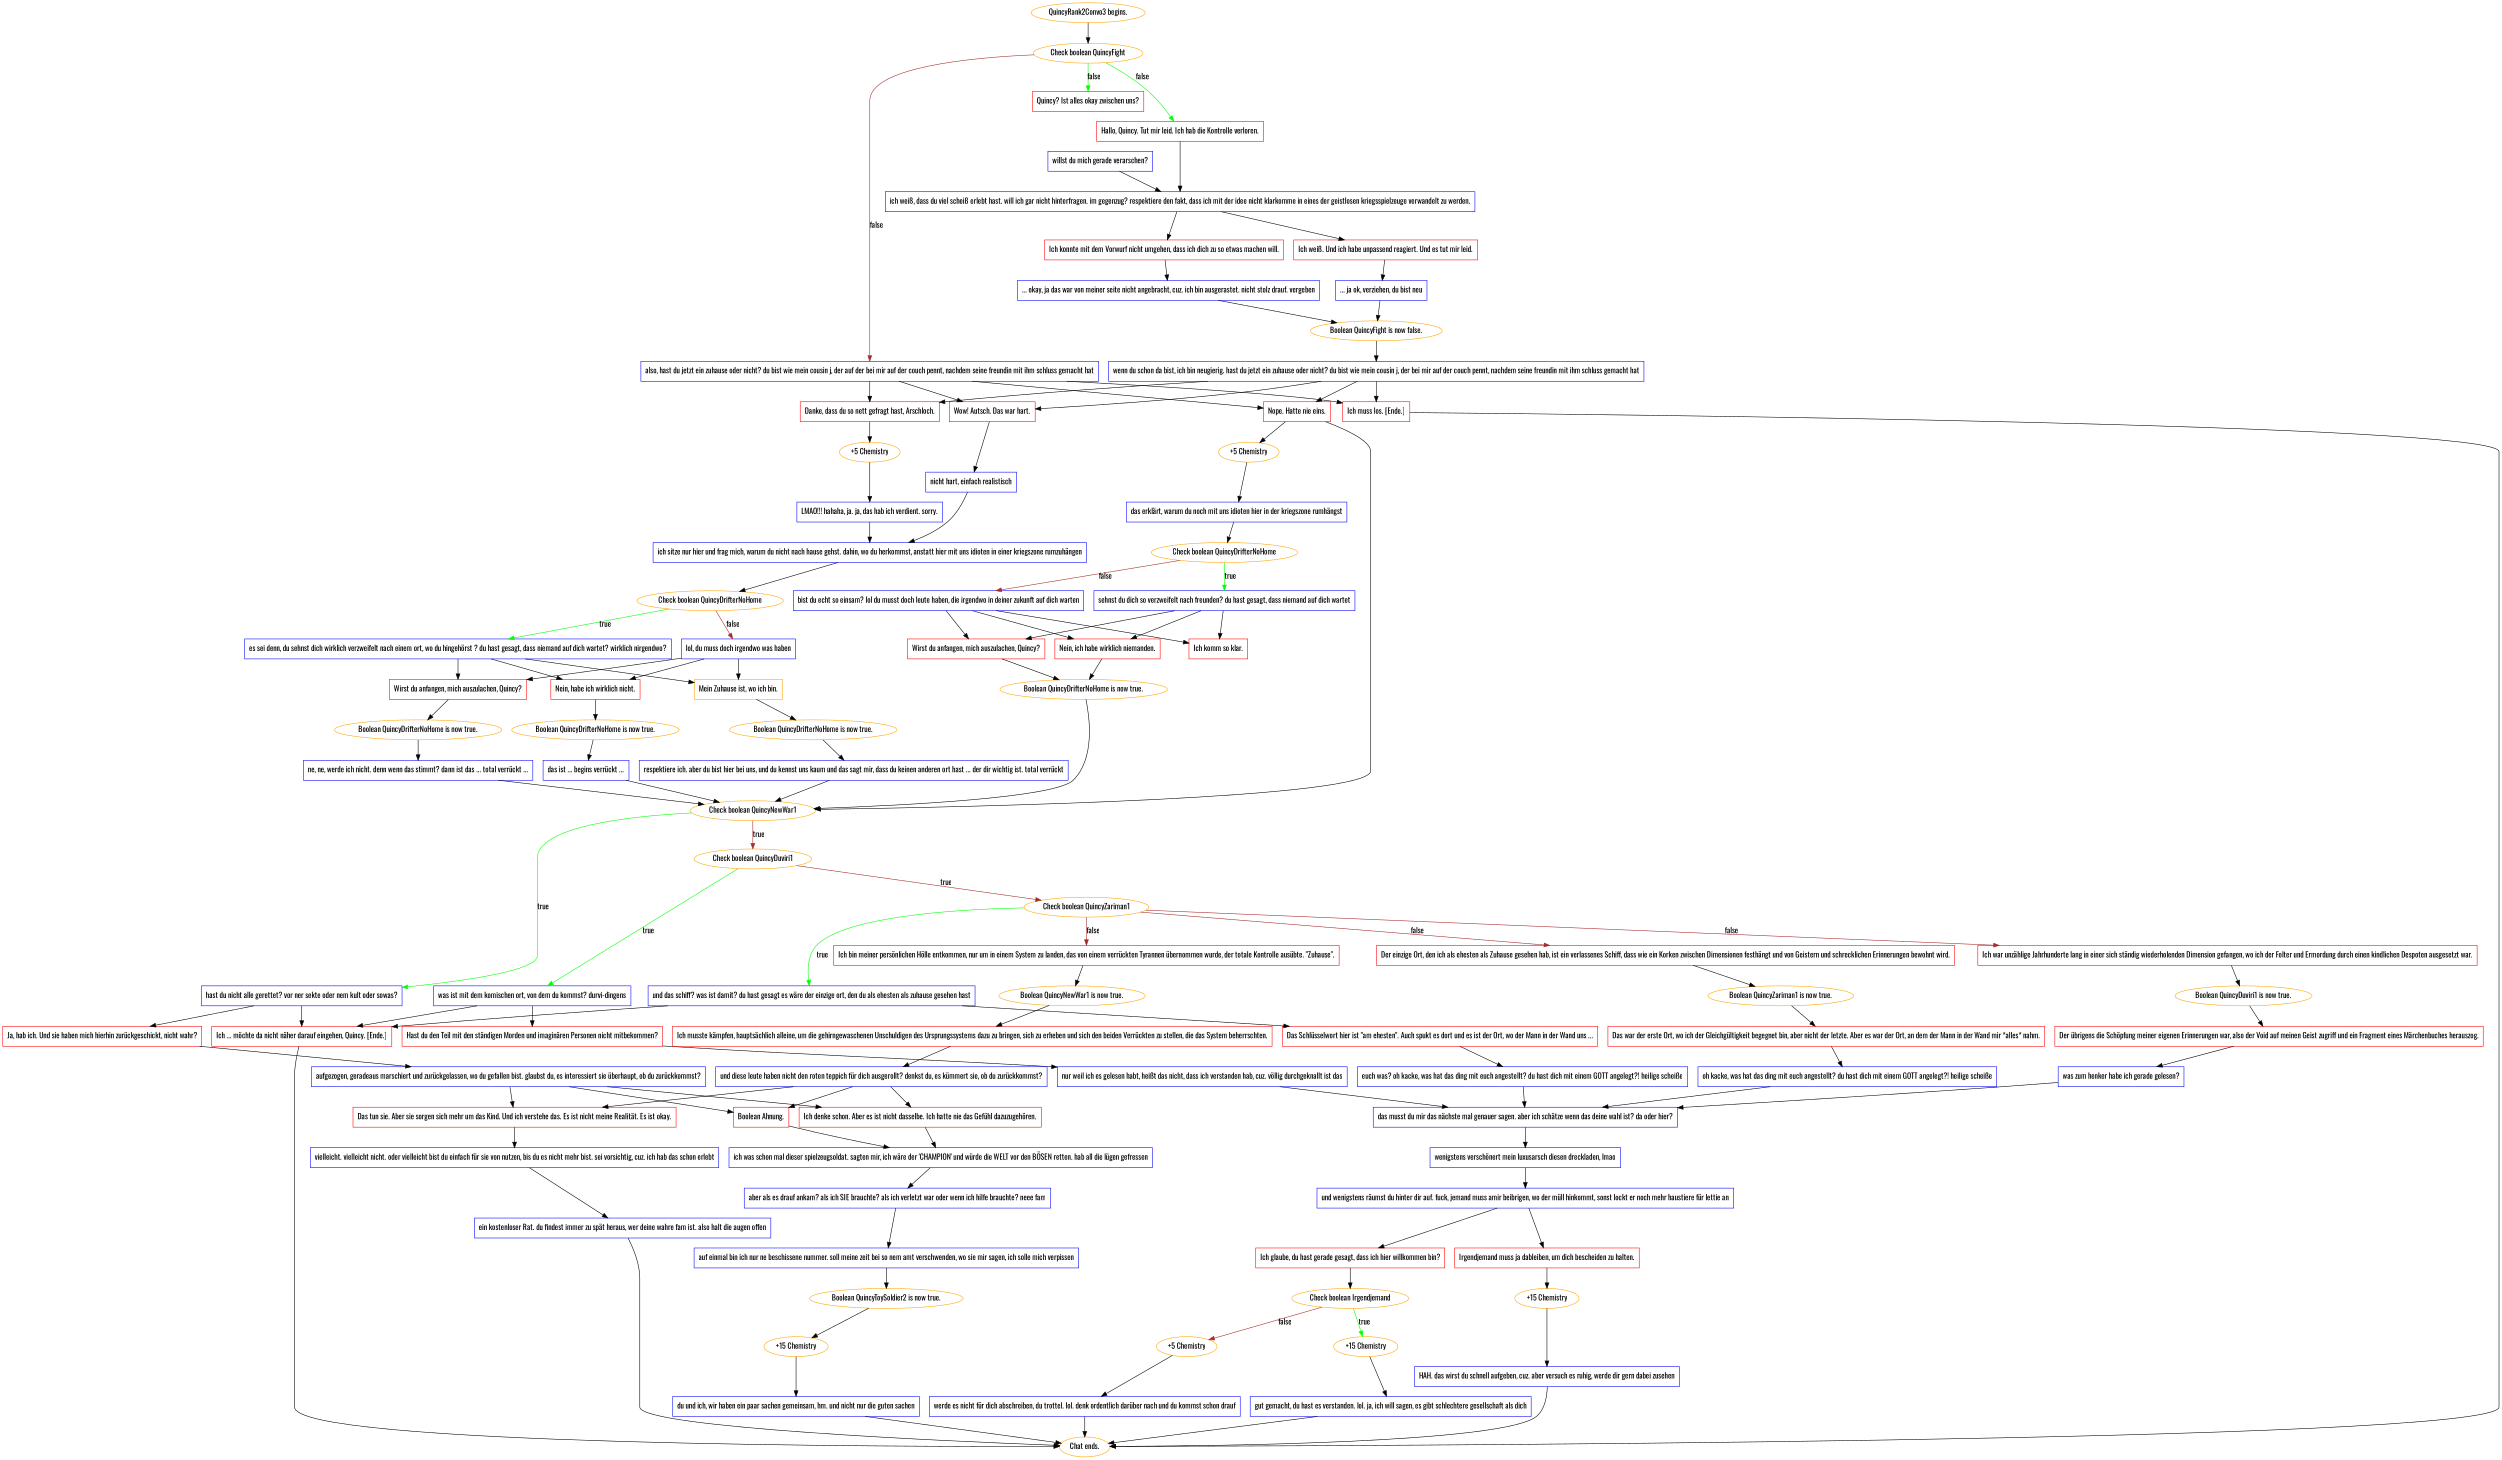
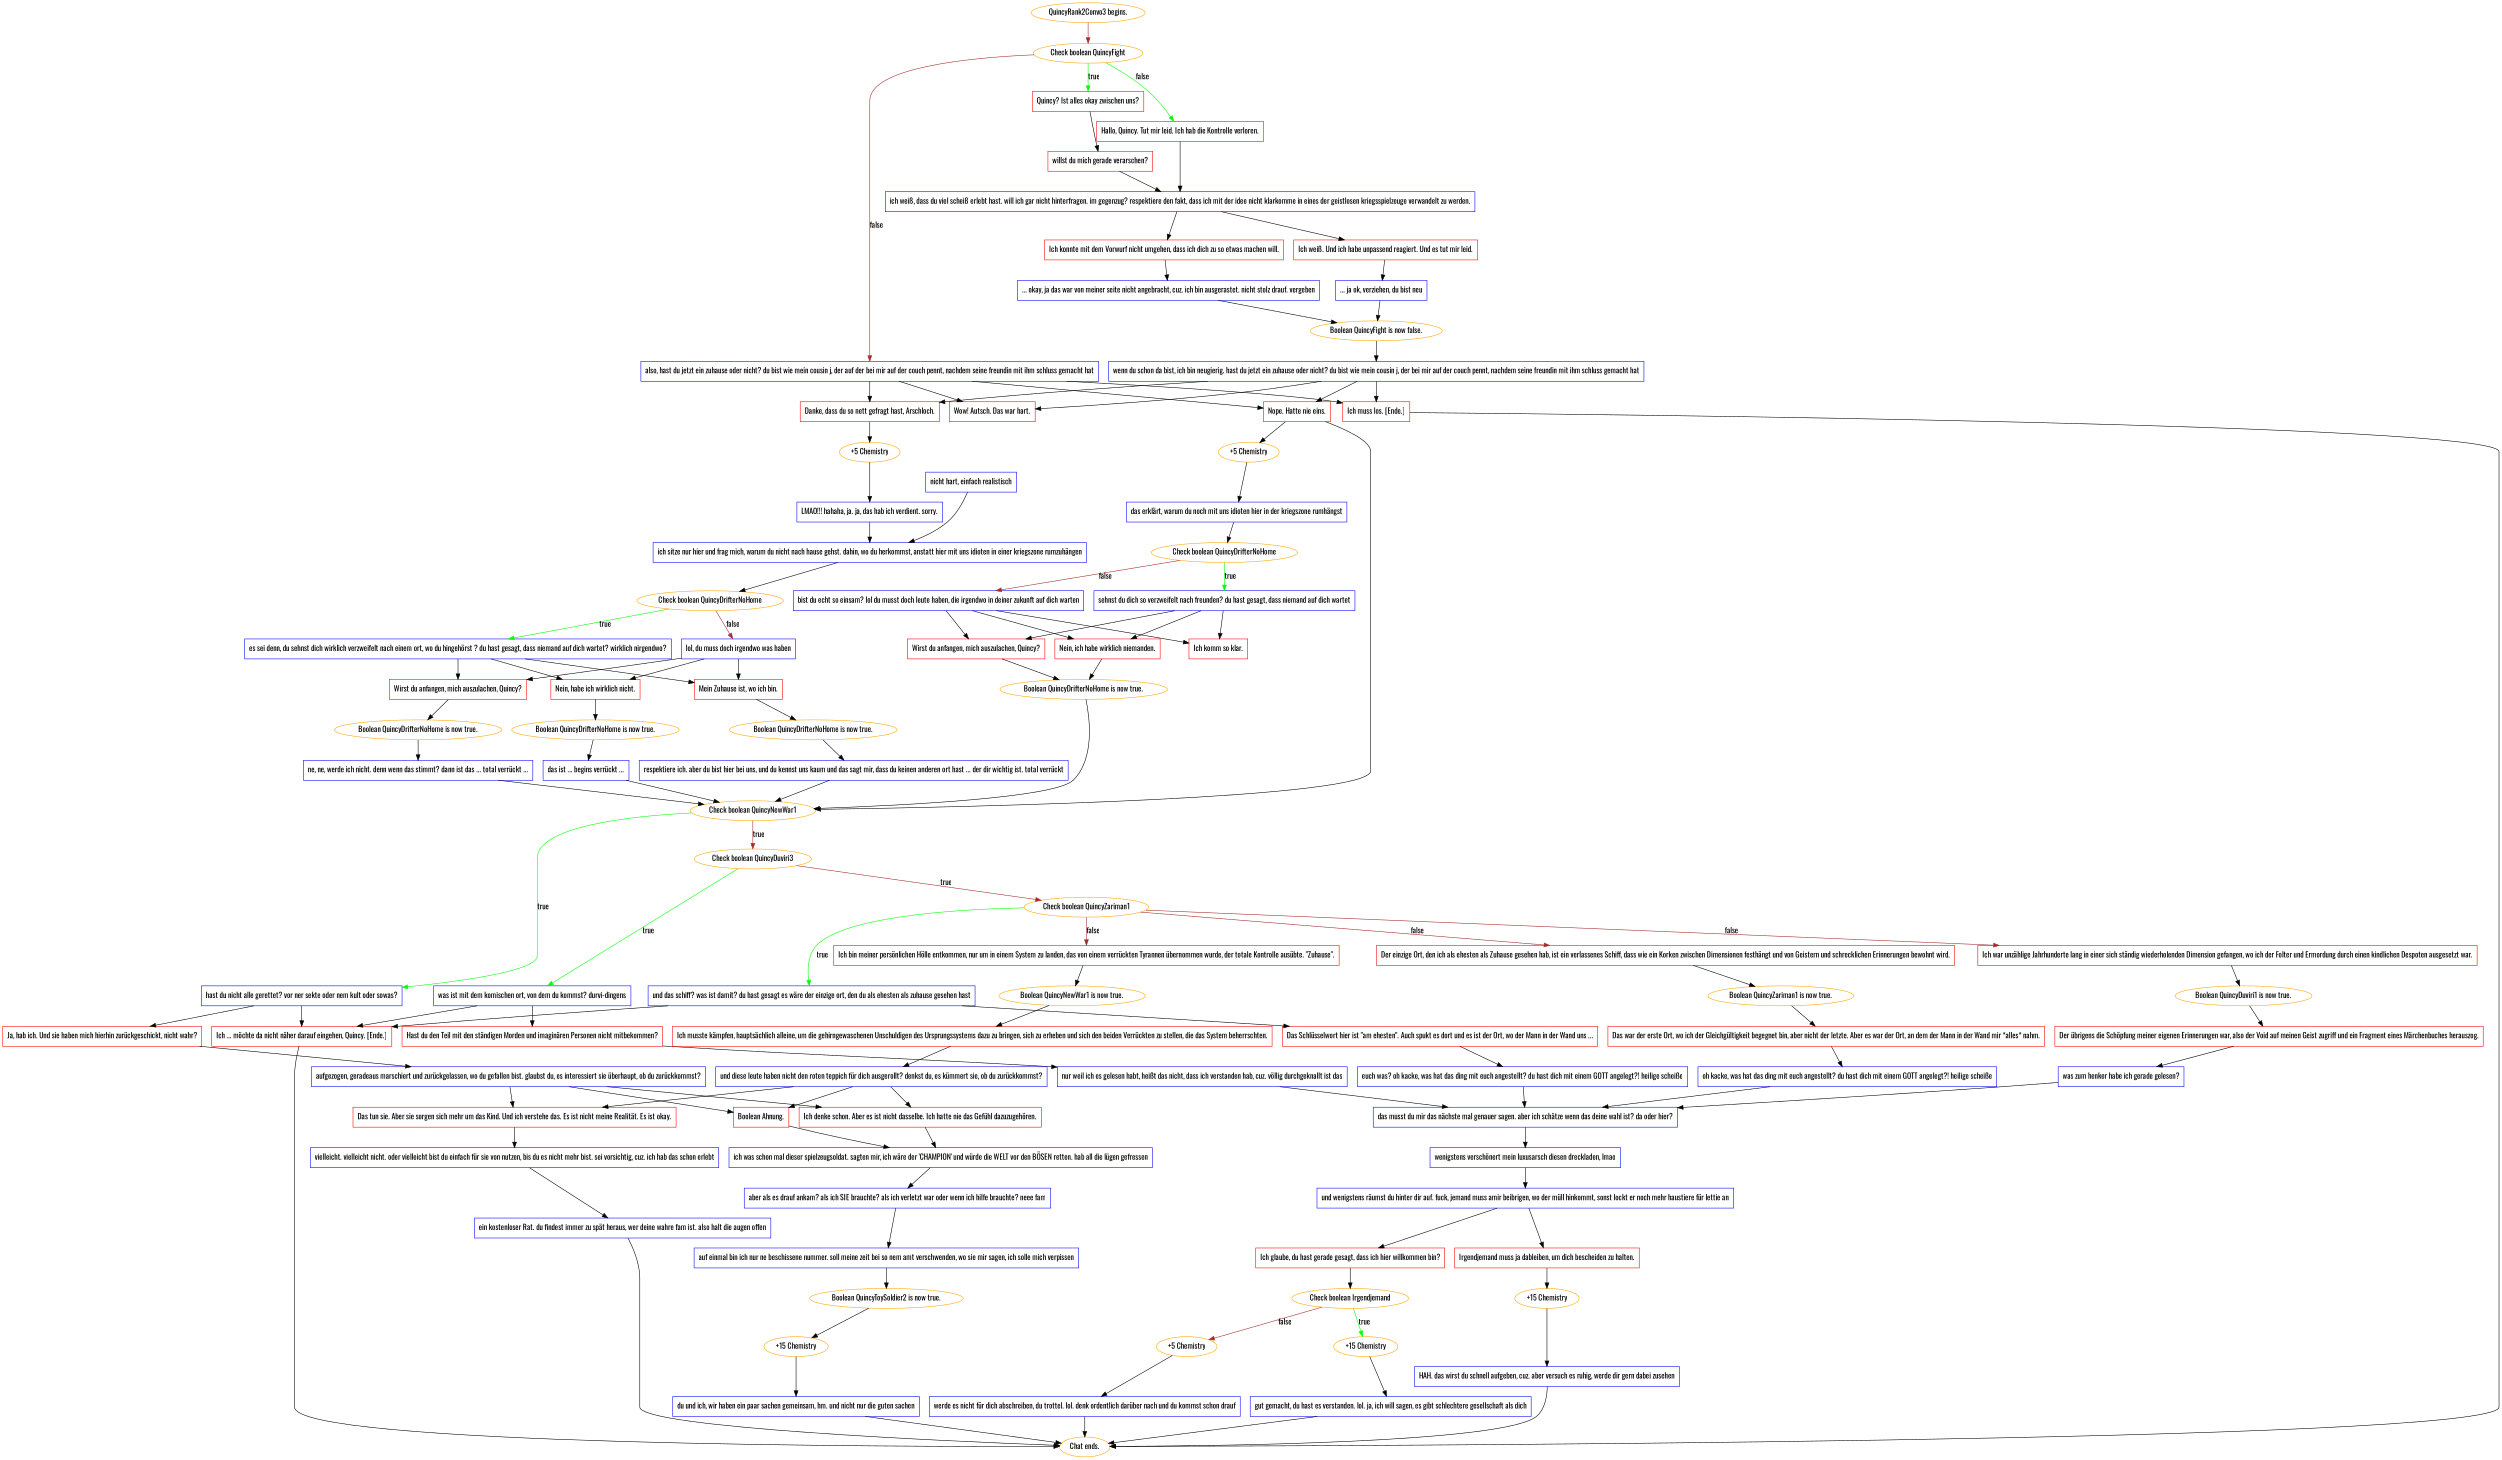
edge "QuincyRank2Convo3 begins." -> "Check boolean QuincyFight": color black -> brown
edge "Check boolean QuincyFight" -> "Quincy? Ist alles okay zwischen uns?": label "false" -> "true"
edge "Quincy? Ist alles okay zwischen uns?" -> "willst du mich gerade verarschen?": added
node "willst du mich gerade verarschen?": color blue -> red
edge "Wow! Autsch. Das war hart." -> "nicht hart, einfach realistisch": removed
node "Mein Zuhause ist, wo ich bin.": color orange -> red
node "Check boolean QuincyDuviri1": label "Check boolean QuincyDuviri1" -> "Check boolean QuincyDuviri3"
